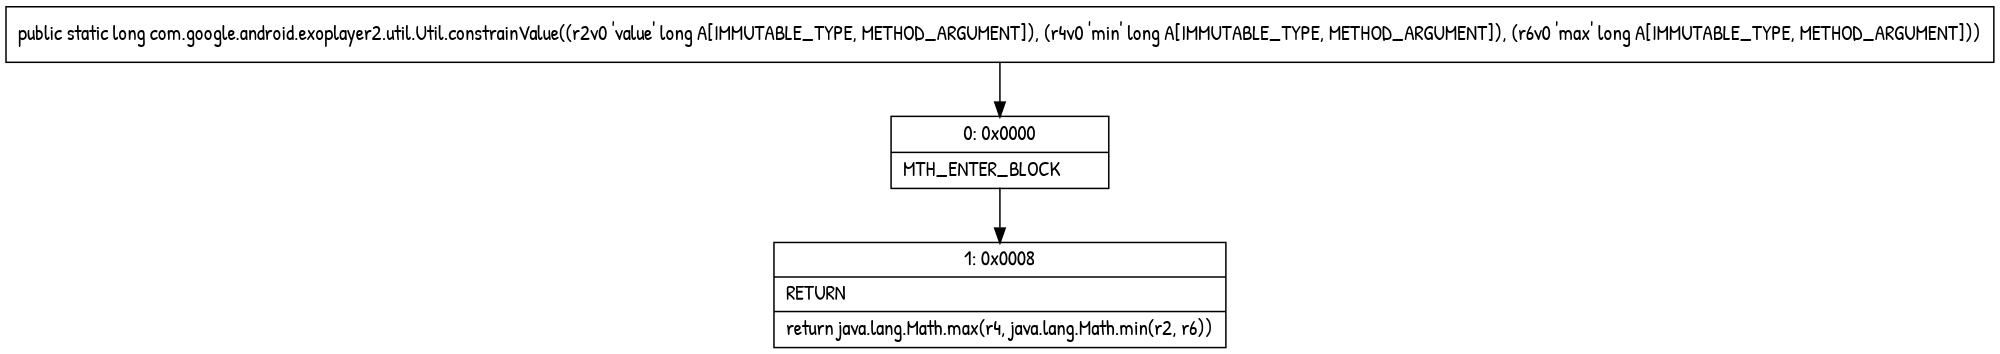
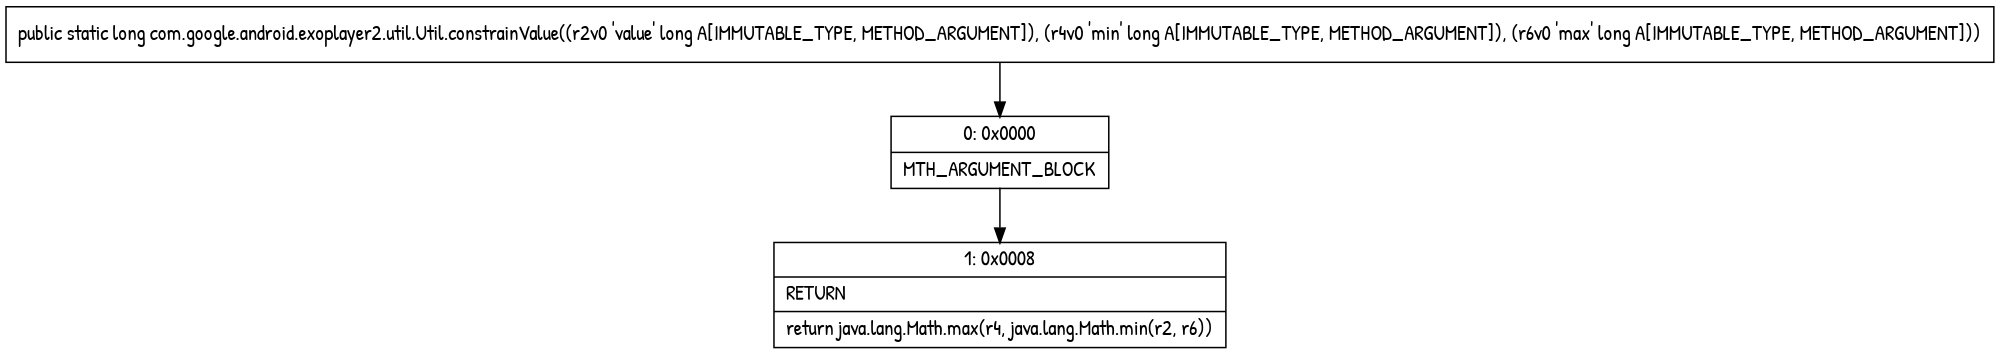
node "0: 0x0000": text "MTH_ENTER_BLOCK" -> "MTH_ARGUMENT_BLOCK"
